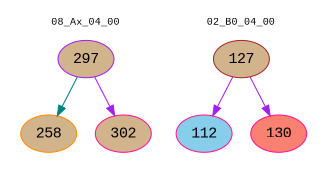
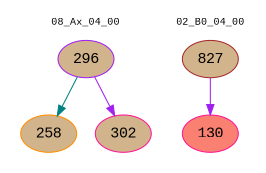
node "297": label "297" -> "296"
node "127": label "127" -> "827"
node "112": removed
